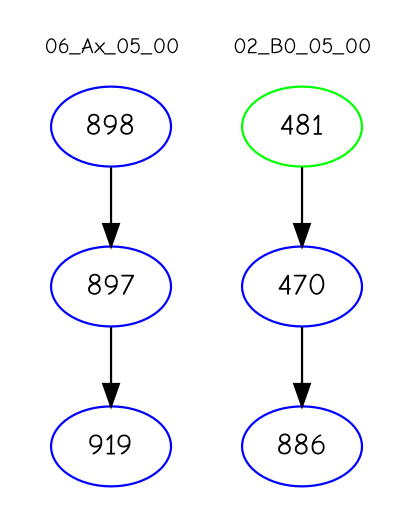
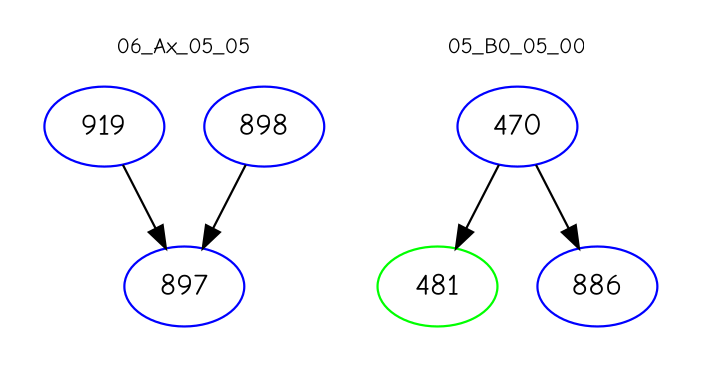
cluster "06_Ax_05_00": label "06_Ax_05_00" -> "06_Ax_05_05"
cluster "02_B0_05_00": label "02_B0_05_00" -> "05_B0_05_00"
edge "481" -> "470": reversed
edge "897" -> "919": reversed
